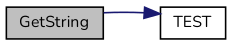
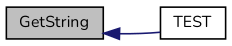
edge "GetString" -> "TEST": reversed
